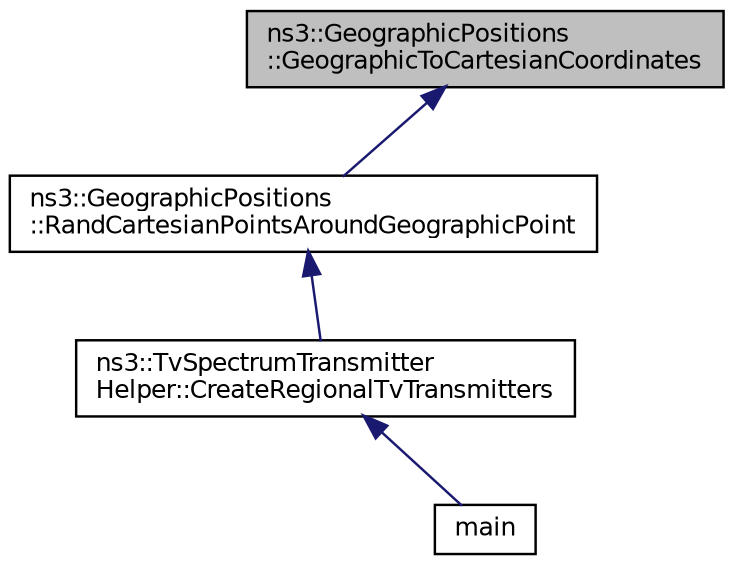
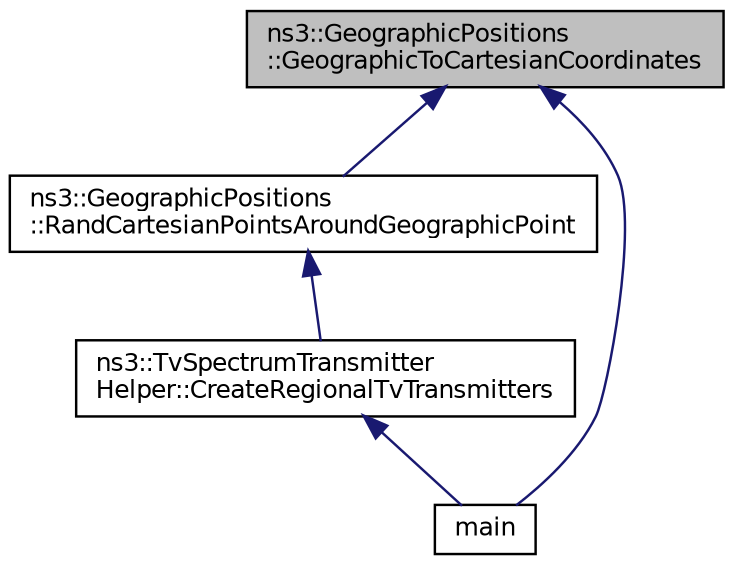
edge "main" -> "ns3::GeographicPositions ::GeographicToCartesianCoordinates": added
